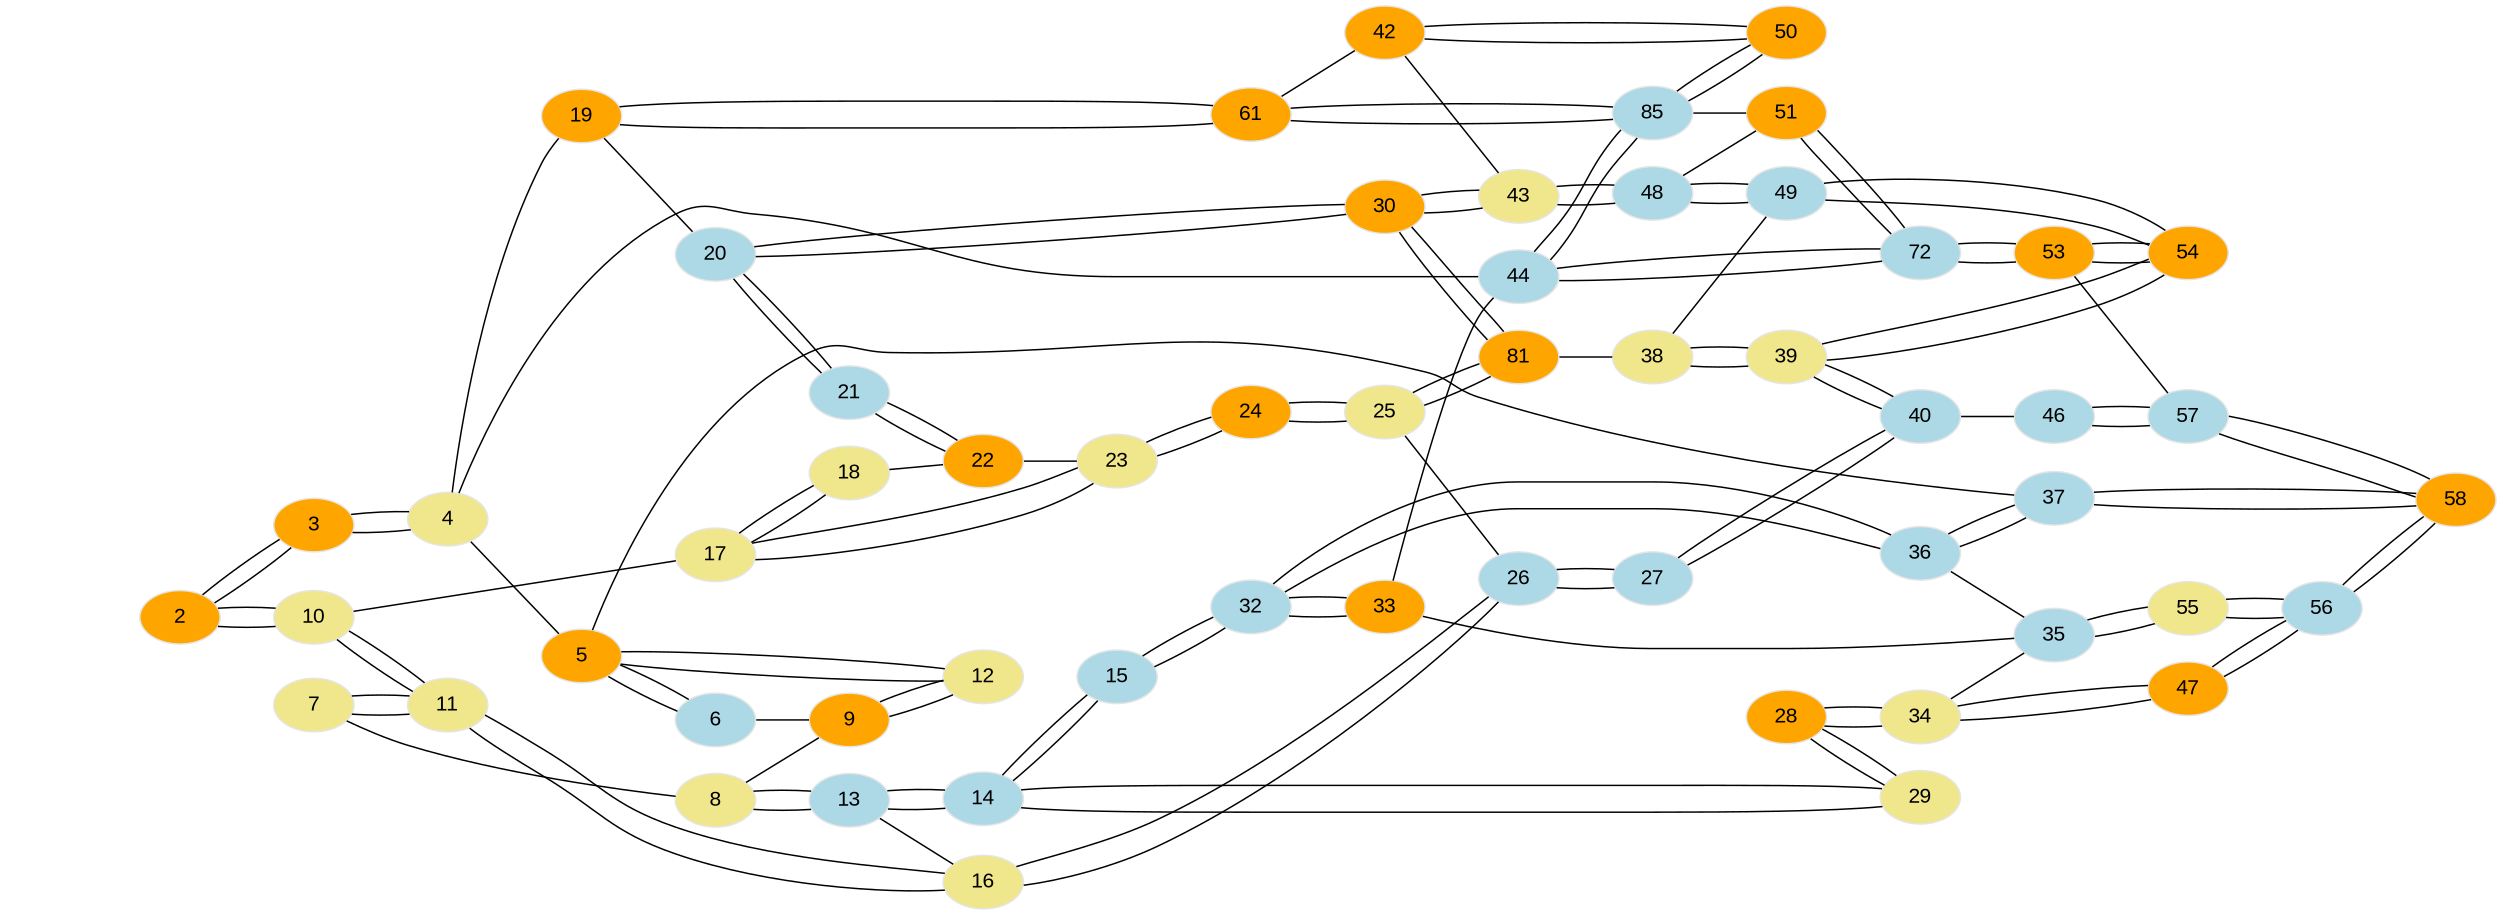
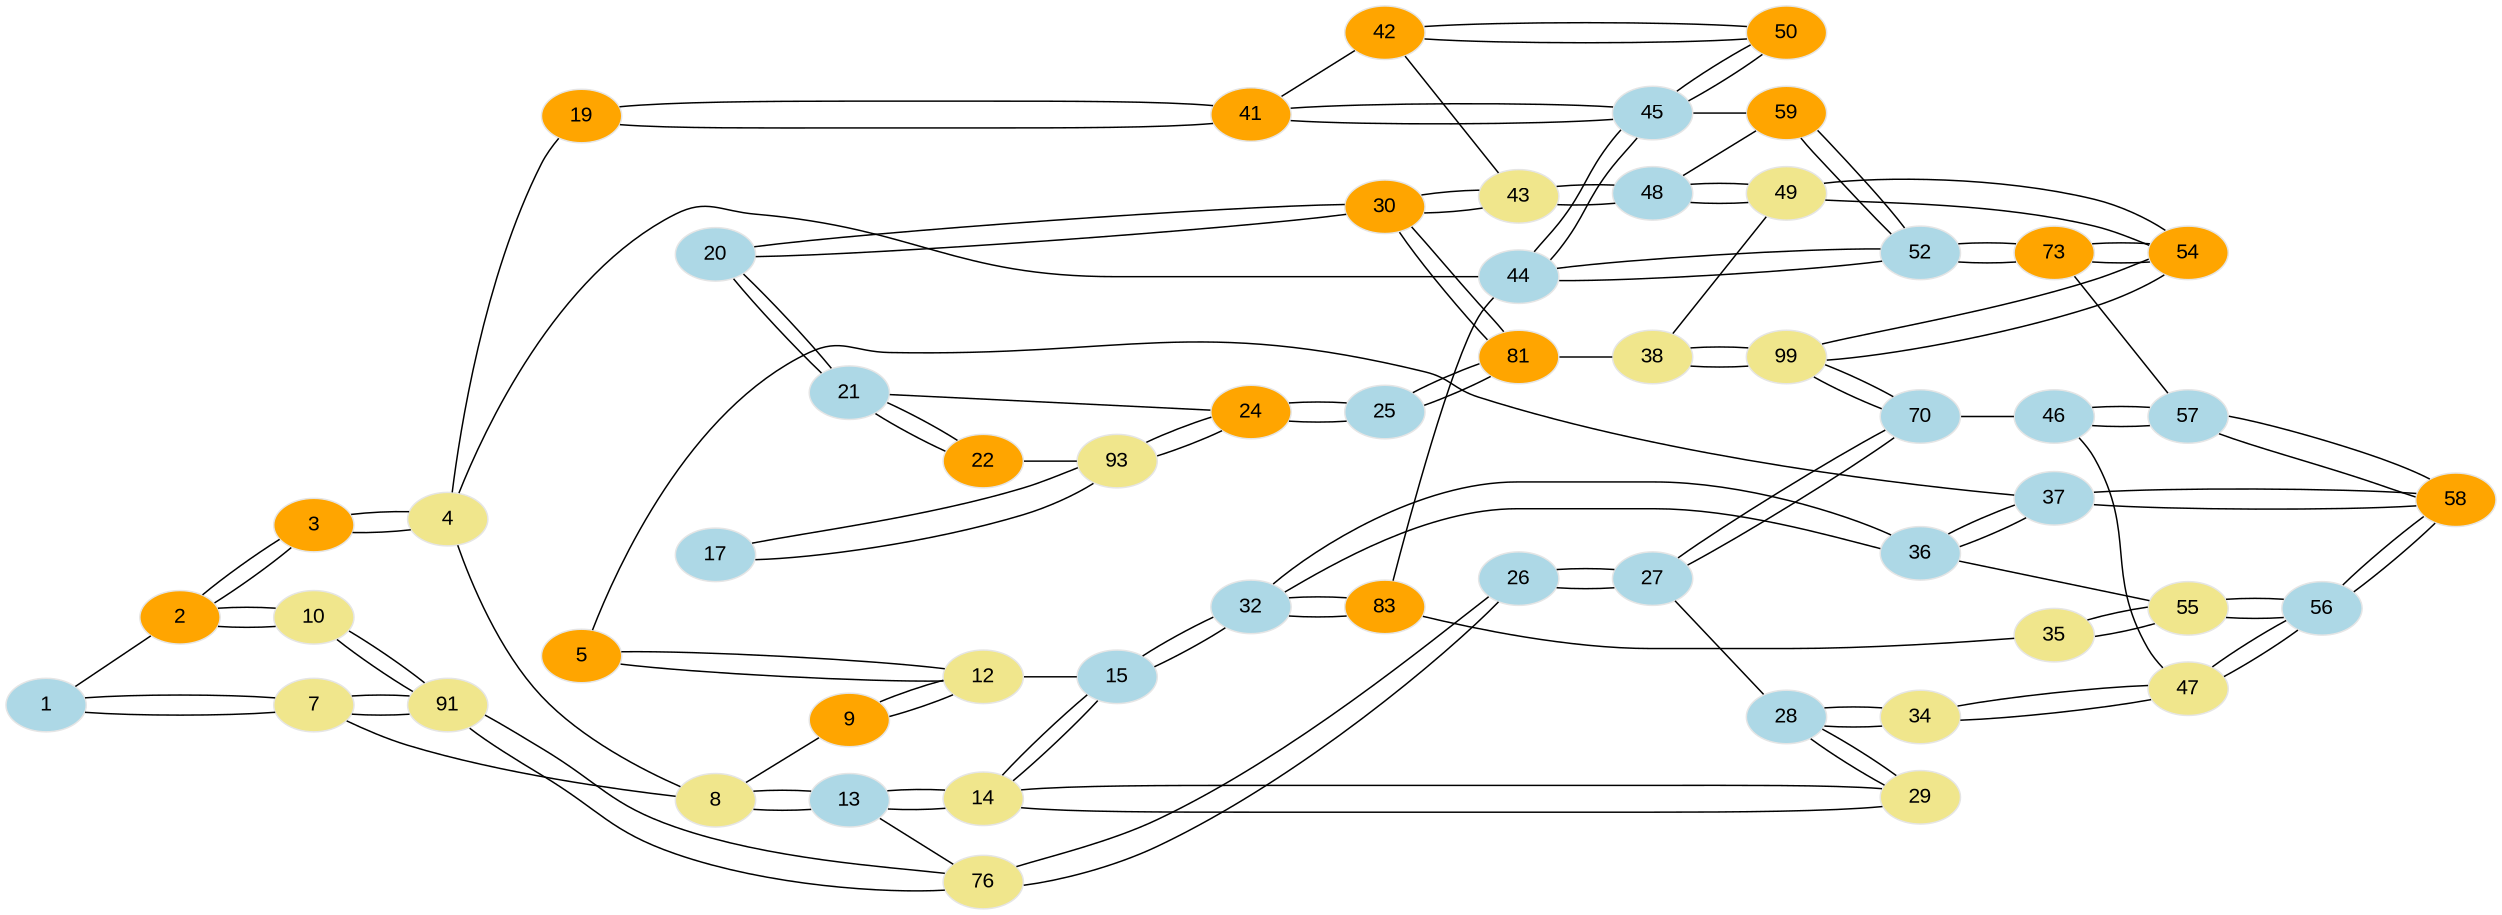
node "85": label "85" -> "45"
node "51": label "51" -> "59"
node "61": label "61" -> "41"
edge "19" -- "20": removed
node "49": fillcolor lightblue -> khaki
node "72": label "72" -> "52"
node "53": label "53" -> "73"
node "39": label "39" -> "99"
edge "21" -- "24": added
node "25": fillcolor khaki -> lightblue
node "40": label "40" -> "70"
node "23": label "23" -> "93"
node "18": removed
edge "25" -- "26": removed
edge "46" -- "47": added
node "17": fillcolor khaki -> lightblue
edge "17" -- "10": removed
edge "36" -- "35": now "36" -- "55"
edge "4" -- "5": now "4" -- "8"
node "33": label "33" -> "83"
node "35": fillcolor lightblue -> khaki
edge "27" -- "28": added
edge "35" -- "34": removed
edge "12" -- "15": added
node "47": fillcolor orange -> khaki
node "1": added
node "11": label "11" -> "91"
node "28": fillcolor orange -> lightblue
node "6": removed
node "14": fillcolor lightblue -> khaki
node "16": label "16" -> "76"
